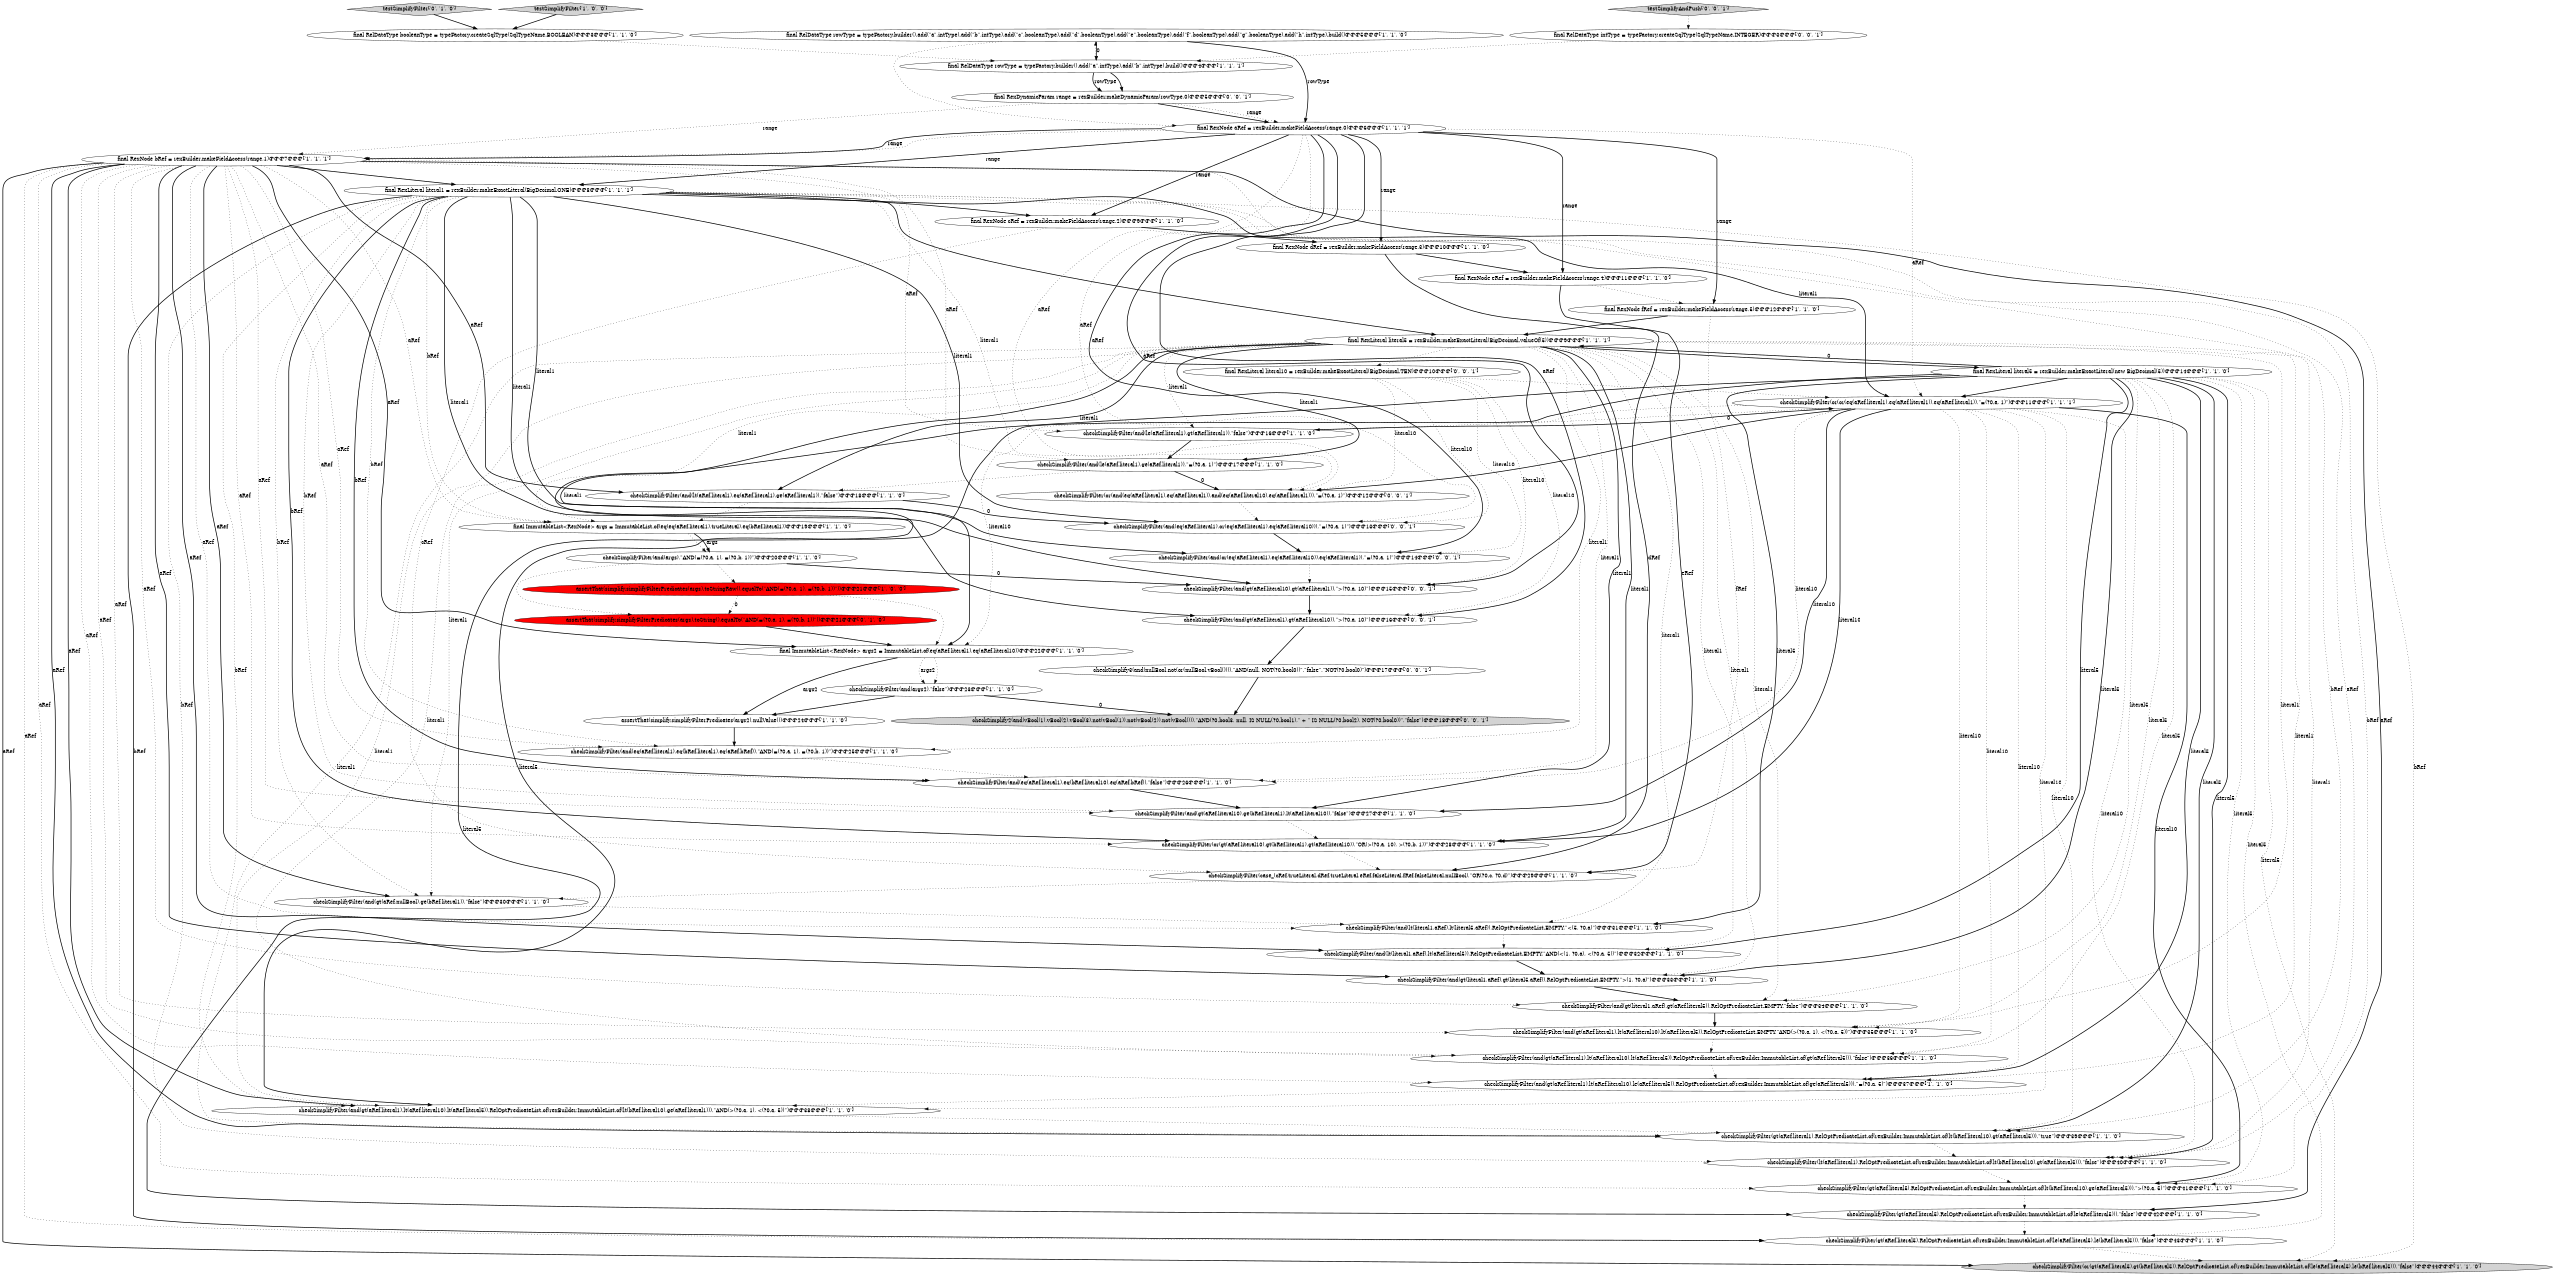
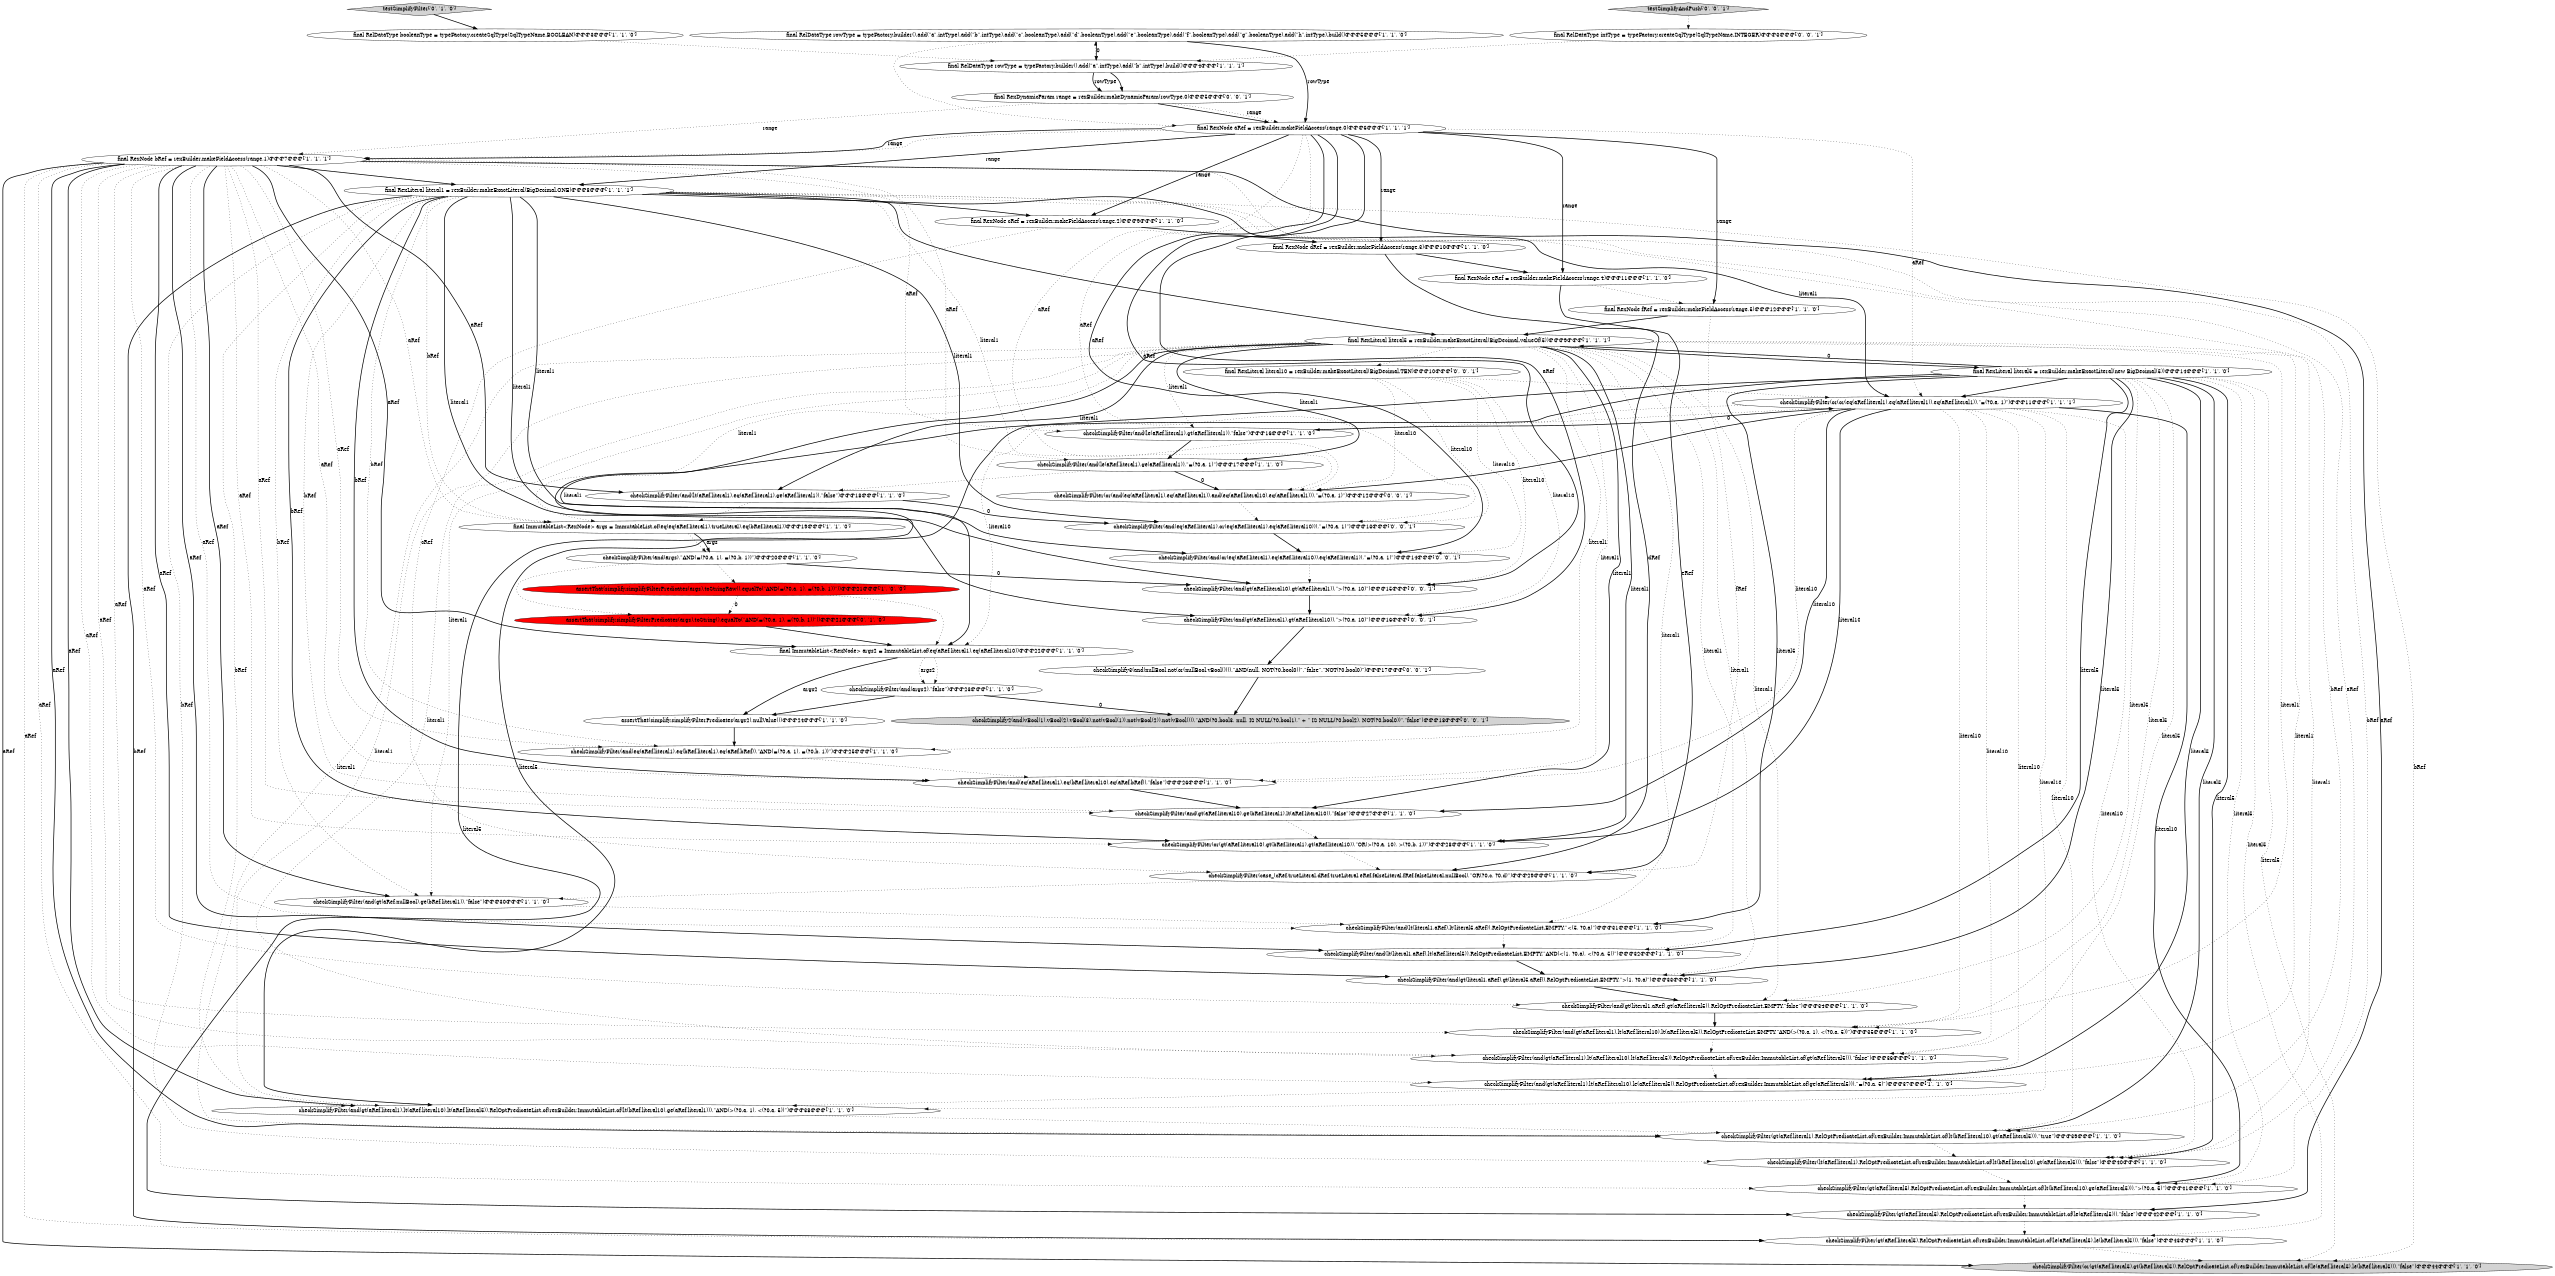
node "testSimplifyFilter['1', '0', '0']": removed
